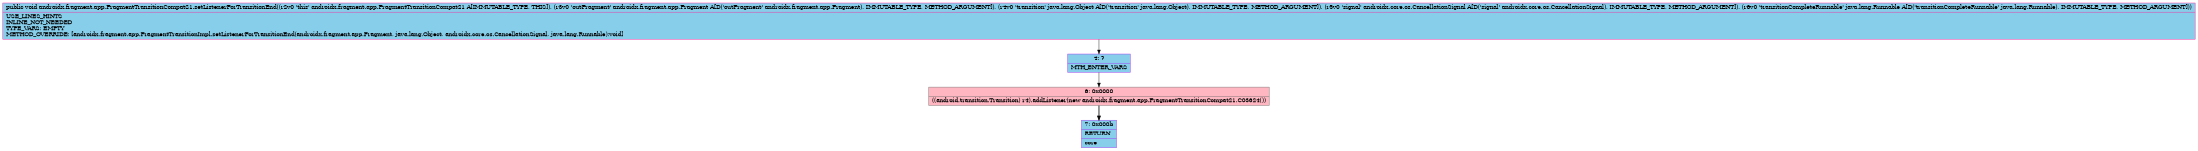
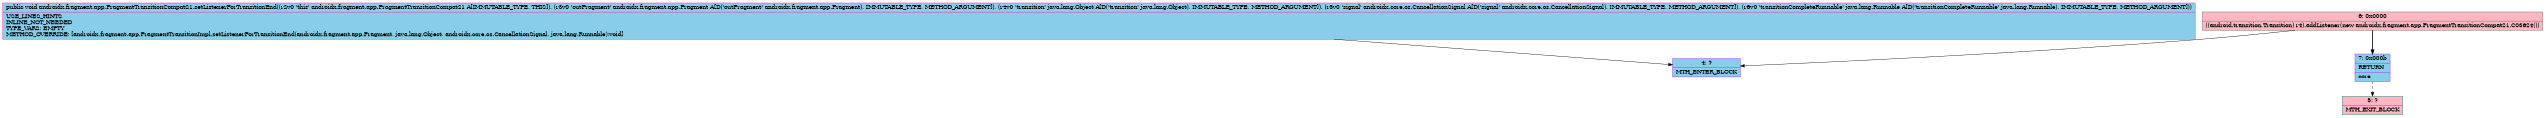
node "4: ?": text "MTH_ENTER_VARS" -> "MTH_ENTER_BLOCK"
edge "4: ?" -> "6: 0x0000": reversed
node "5: ?": added
